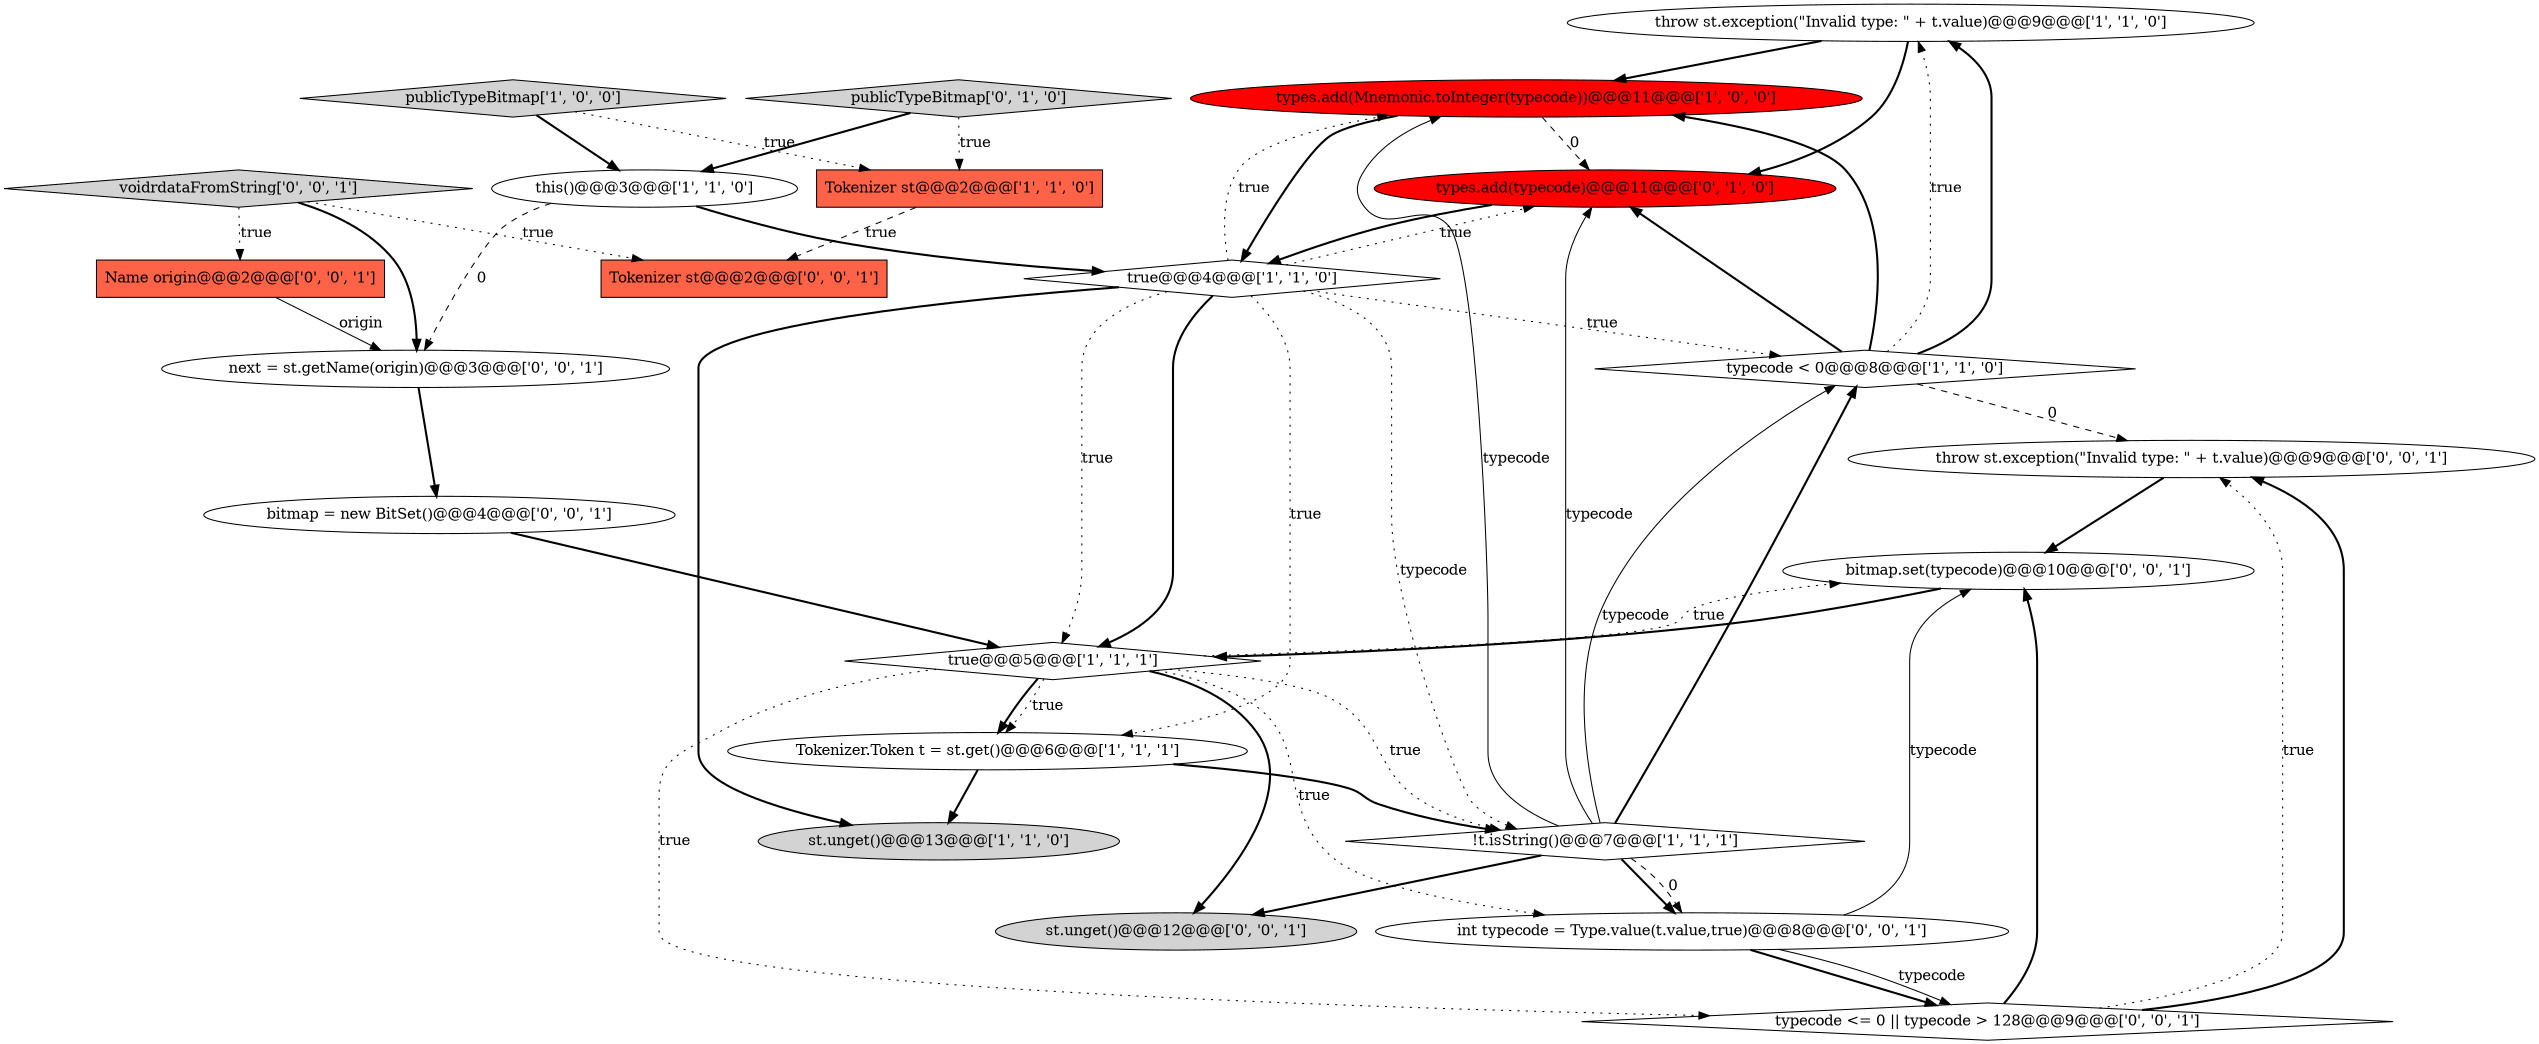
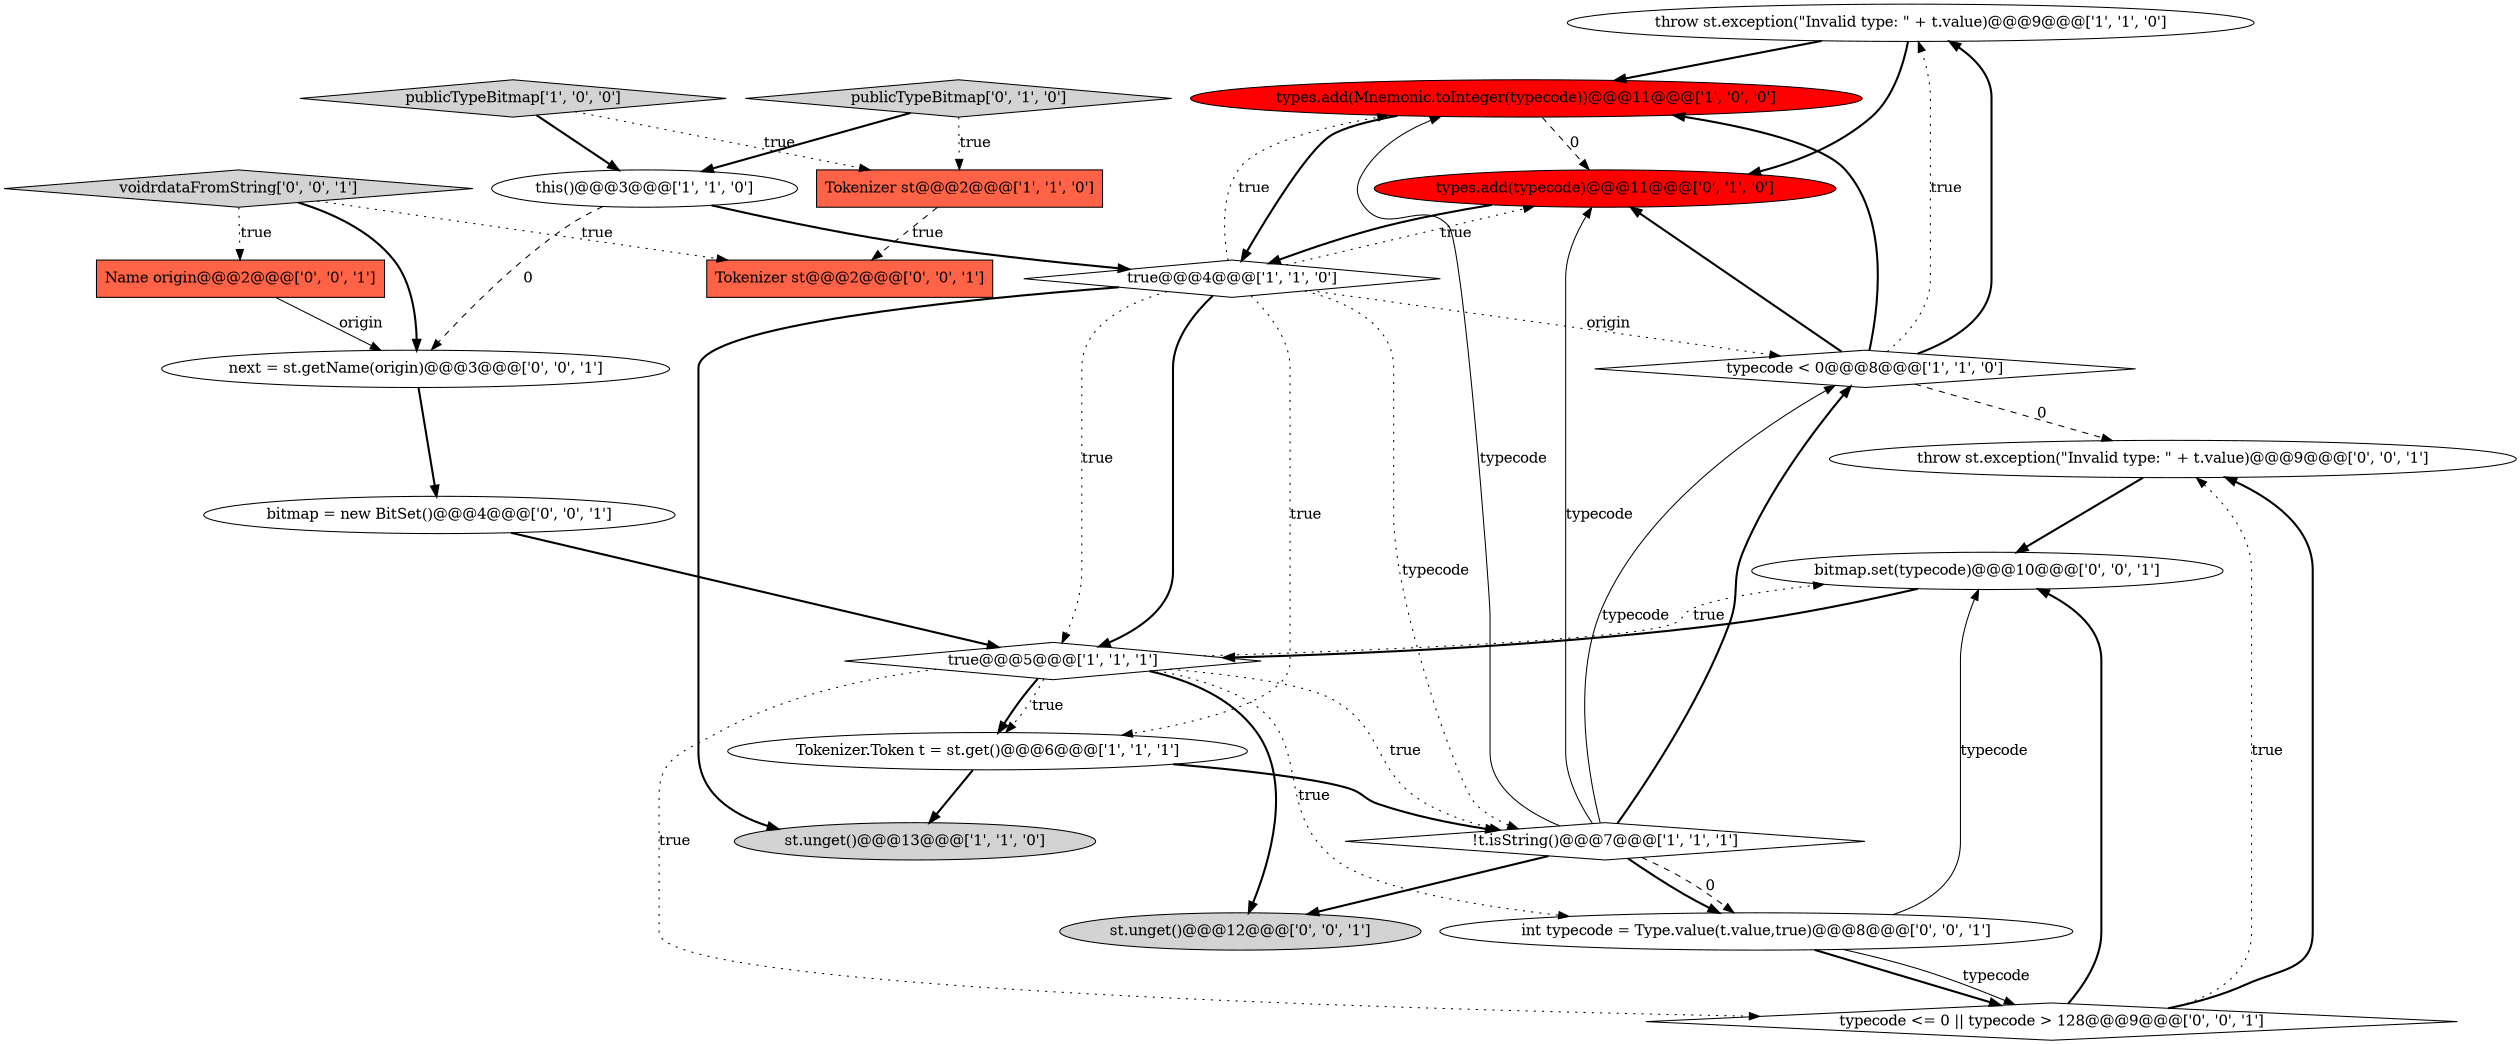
edge "true@@@4@@@['1', '1', '0']" -> "typecode < 0@@@8@@@['1', '1', '0']": label "true" -> "origin"
